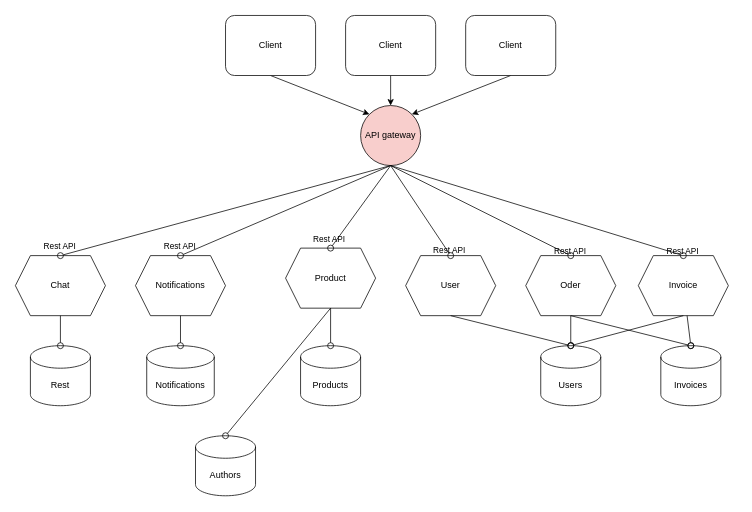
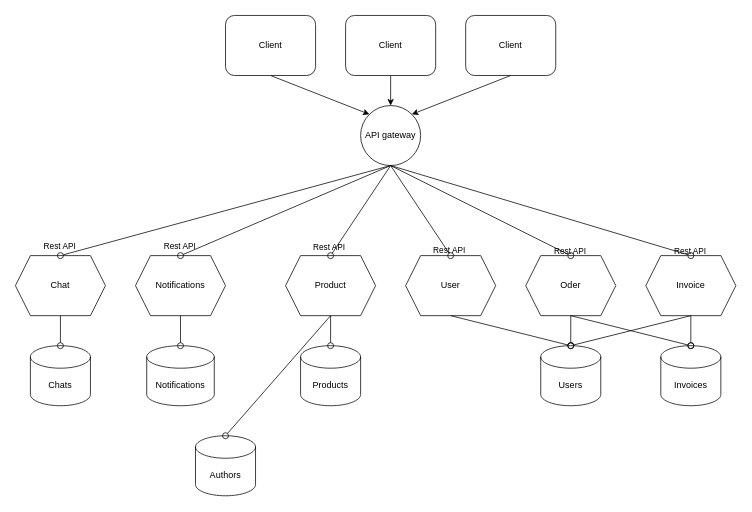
node "API gateway": fillcolor #f8cecc -> #ffffff
node "Product": moved (330, 278) -> (330, 285)
node "Invoice": moved (683, 285) -> (690, 285)
node "Rest": label "Rest" -> "Chats"
